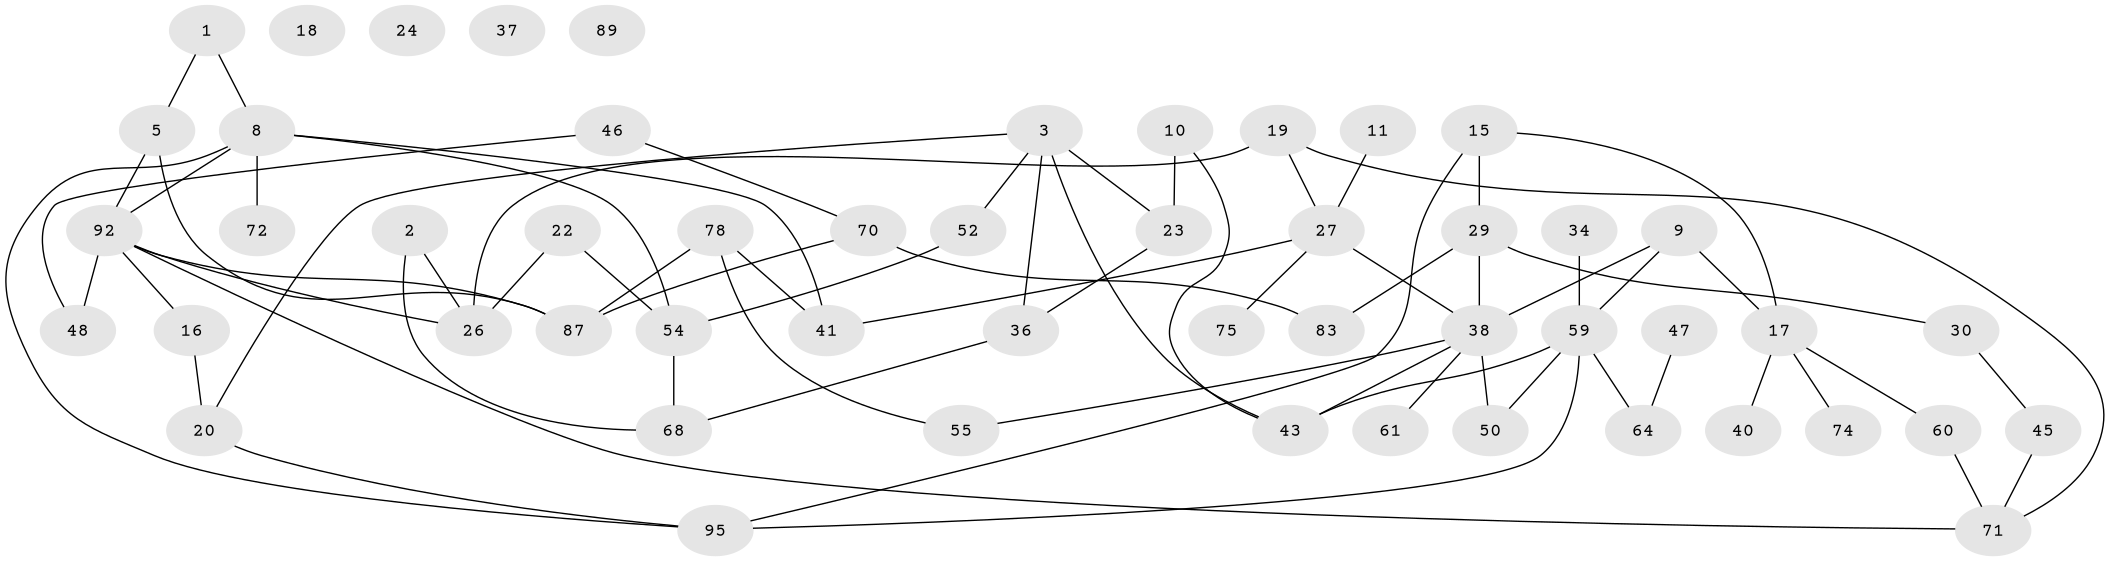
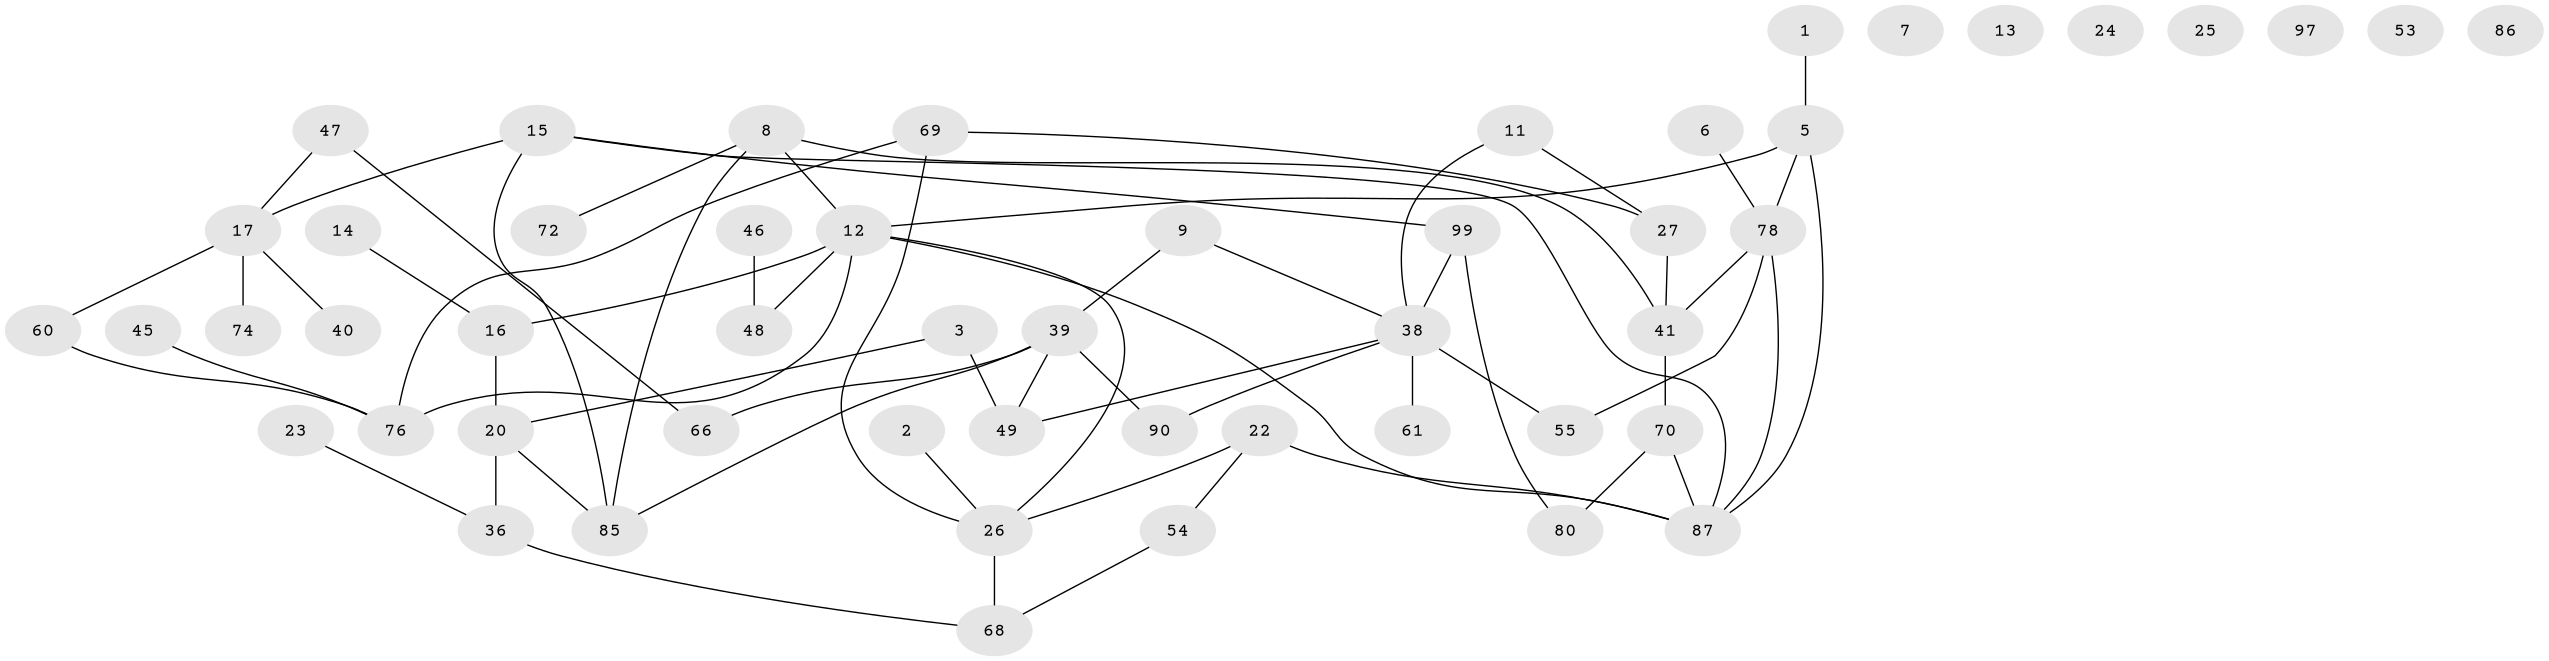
node "18": label "18" -> "13"
node "37": label "37" -> "97"
node "89": label "89" -> "86"
node "7": added
node "25": added
node "53": added
edge "1" -- "8": removed
node "10": removed
node "19": label "19" -> "69"
node "6": added
edge "8" -- "54": removed
edge "15" -- "87": added
edge "46" -- "70": now "41" -- "70"
edge "5" -- "78": added
edge "3" -- "23": removed
node "92": label "92" -> "12"
node "14": added
node "52": removed
edge "3" -- "36": now "20" -- "36"
node "29": label "29" -> "99"
node "34": removed
edge "27" -- "38": now "11" -- "38"
edge "9" -- "17": now "47" -- "17"
node "75": removed
node "83": label "83" -> "80"
node "59": label "59" -> "39"
node "30": removed
edge "2" -- "68": now "26" -- "68"
node "43": label "43" -> "49"
node "50": label "50" -> "90"
node "64": label "64" -> "66"
edge "22" -- "87": added
node "95": label "95" -> "85"
node "71": label "71" -> "76"
